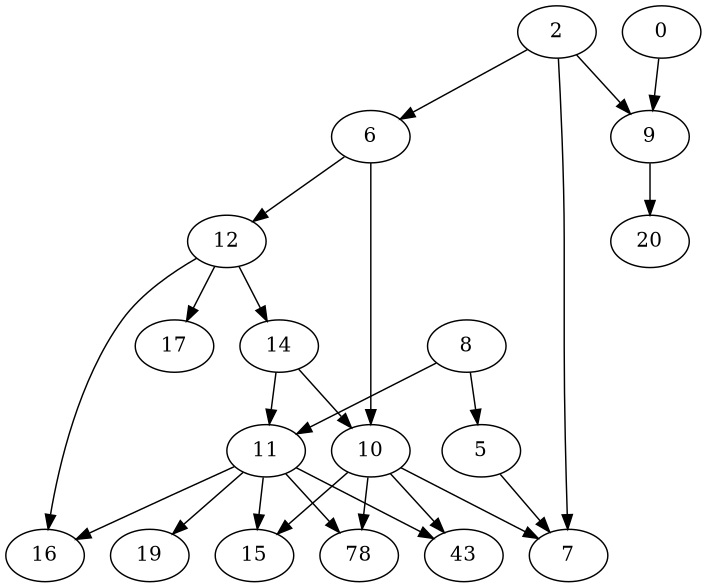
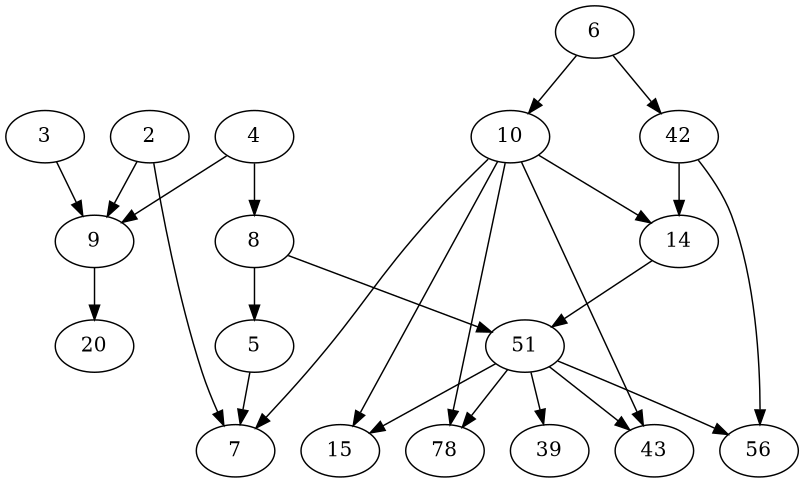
node "0": label "0" -> "3"
edge "2" -> "6": removed
node "4": added
node "12": label "12" -> "42"
node "17": removed
edge "14" -> "10": reversed
node "11": label "11" -> "51"
node "16": label "16" -> "56"
node "19": label "19" -> "39"
